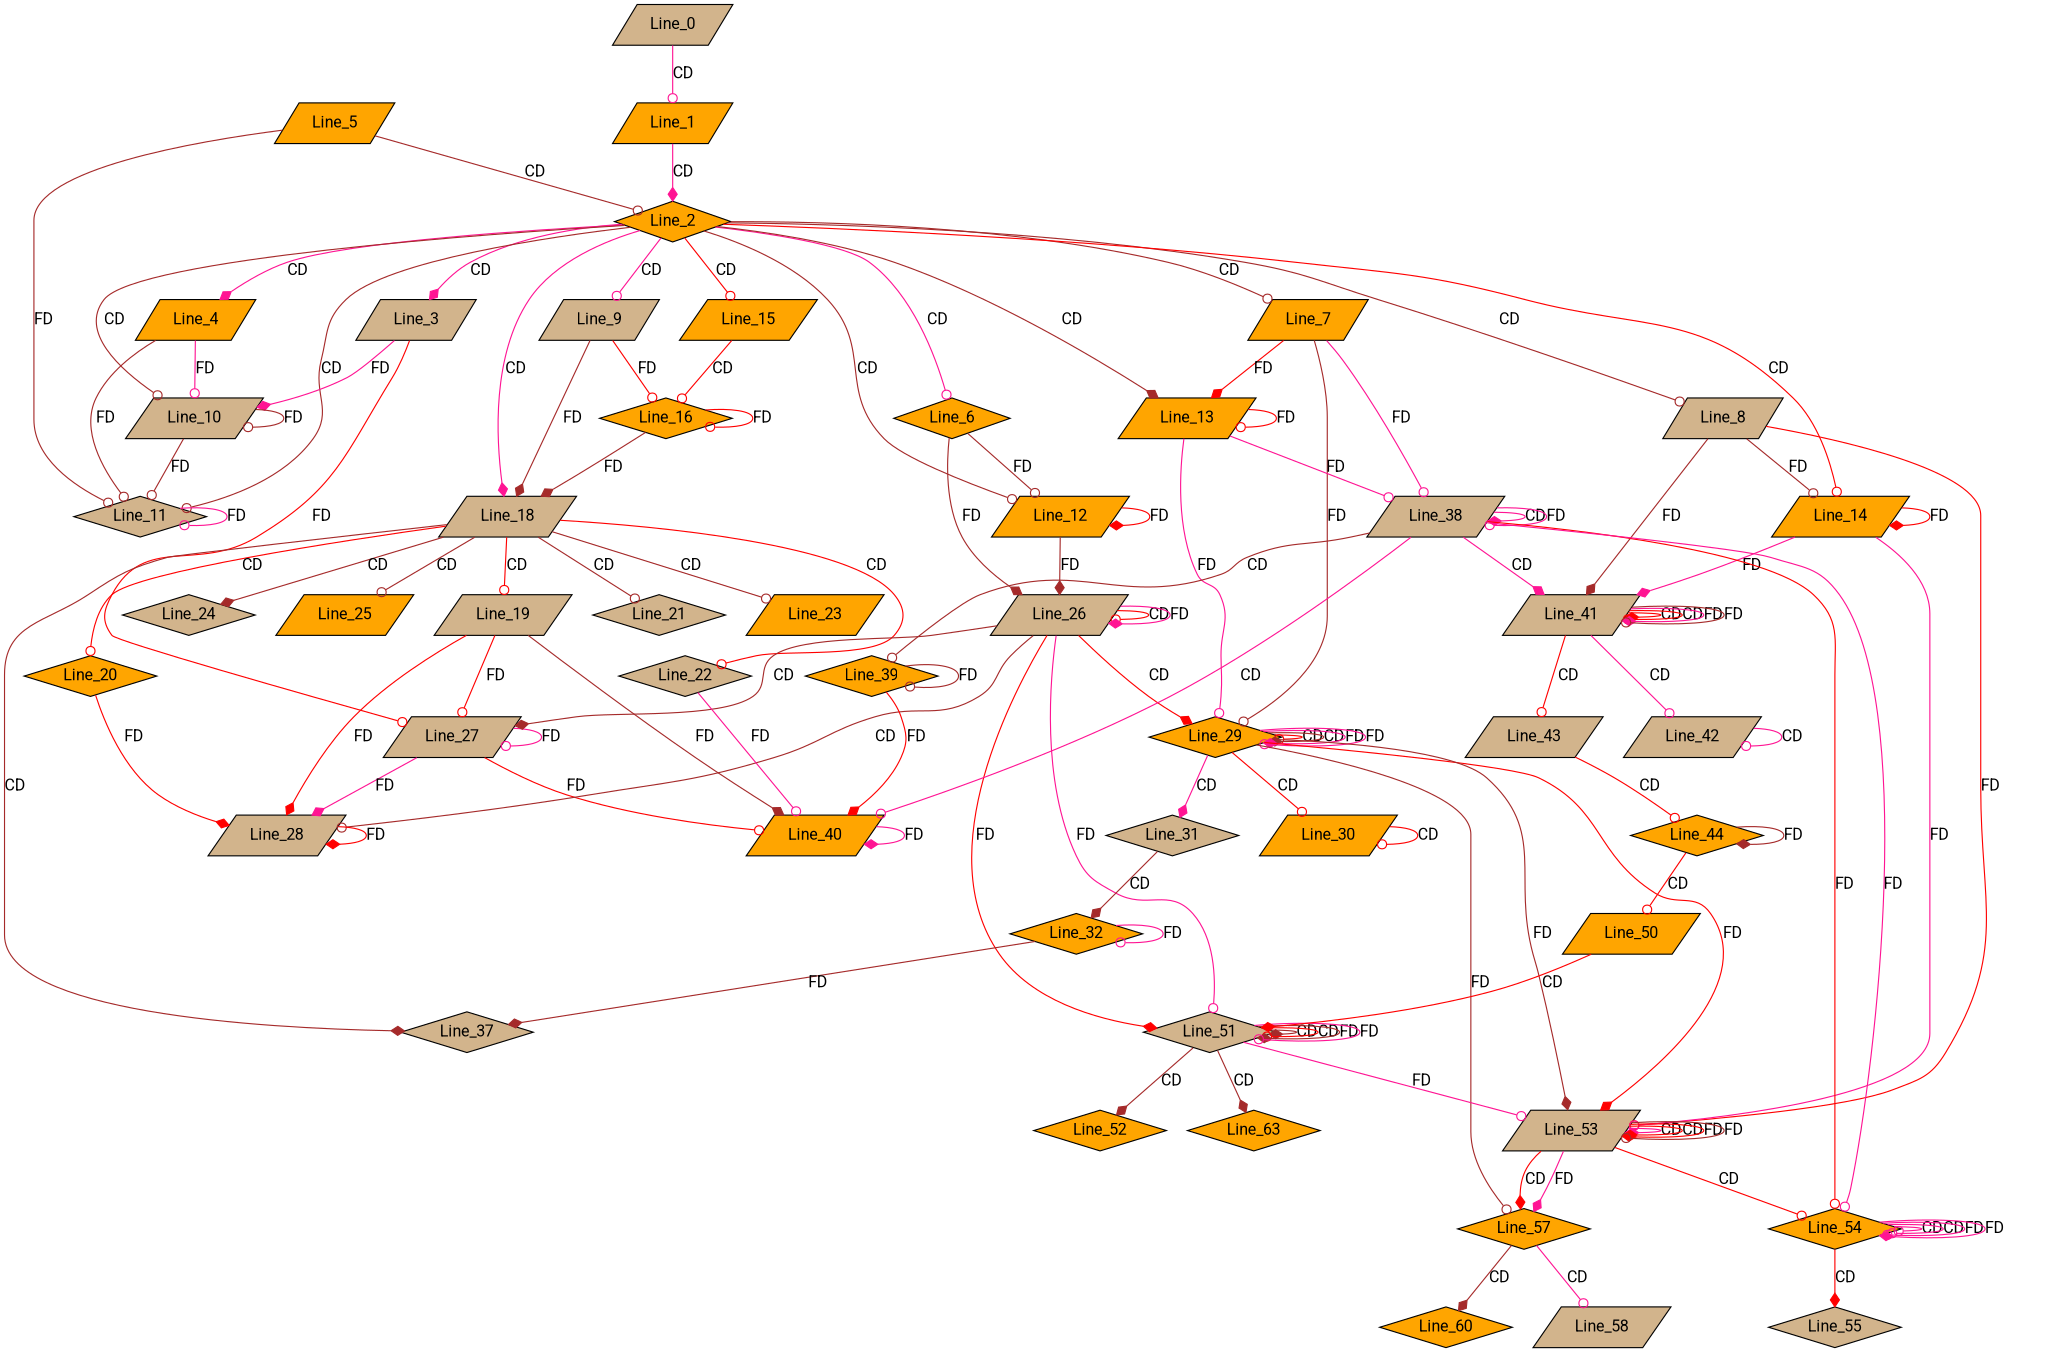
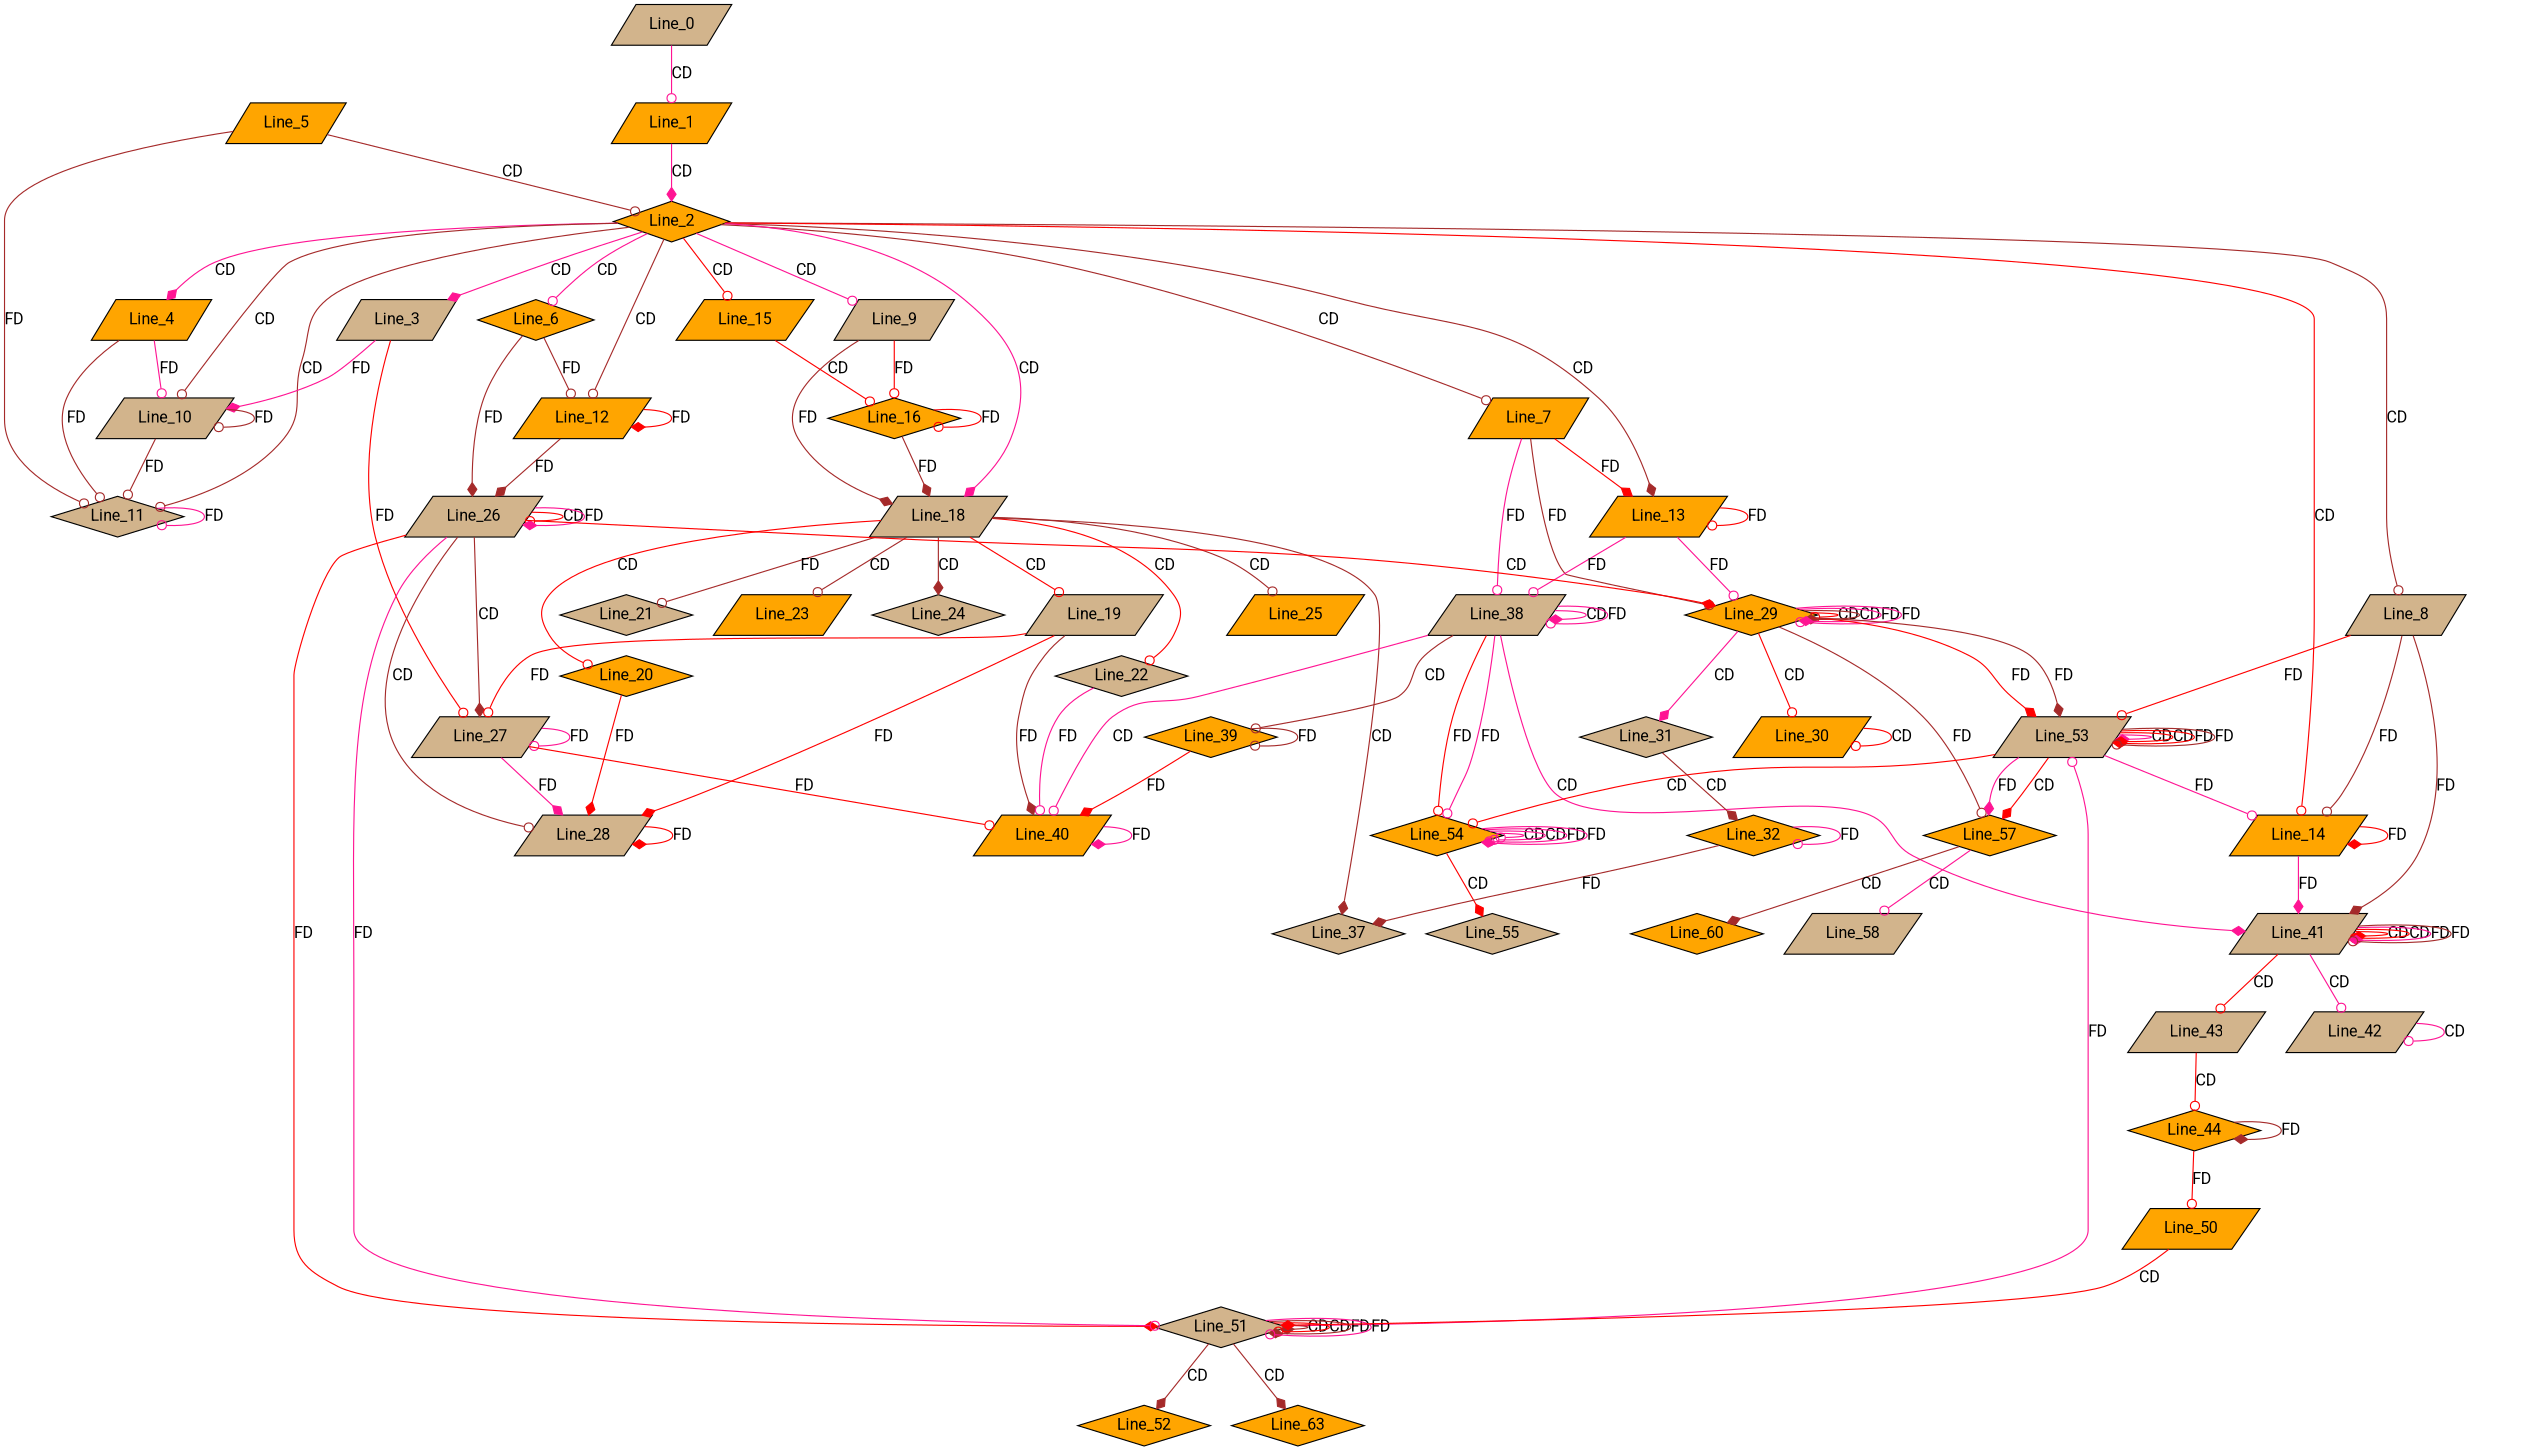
edge "Line_18" -> "Line_21": label "CD" -> "FD"
edge "Line_44" -> "Line_50": label "CD" -> "FD"
edge "Line_14" -> "Line_53": reversed
